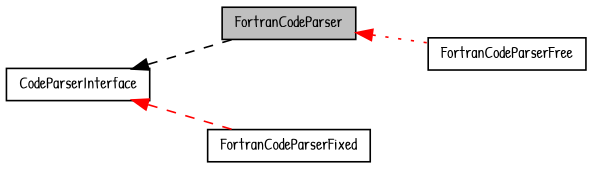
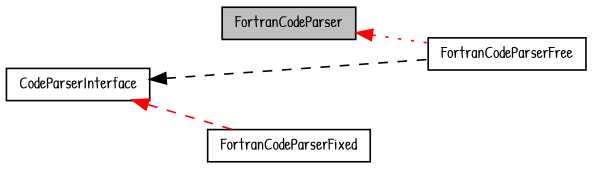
edge "FortranCodeParser" -> "CodeParserInterface": now "FortranCodeParserFree" -> "CodeParserInterface"
